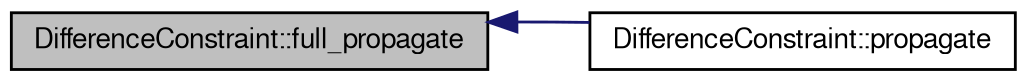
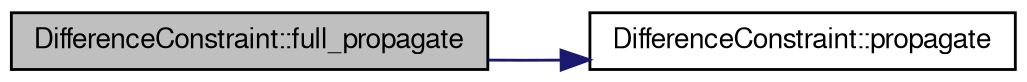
edge "DifferenceConstraint::propagate" -> "DifferenceConstraint::full_propagate": reversed
